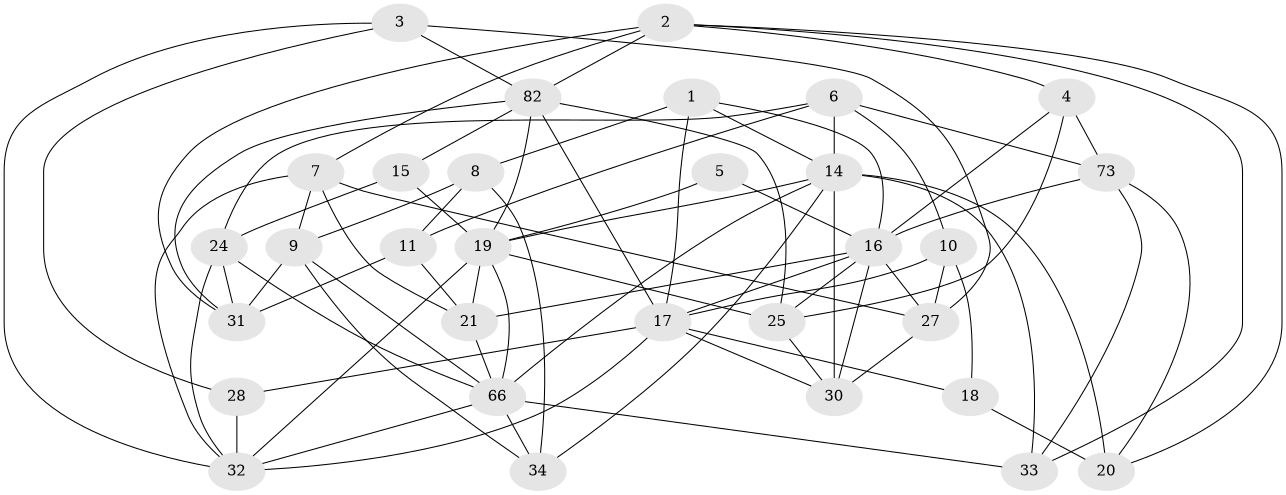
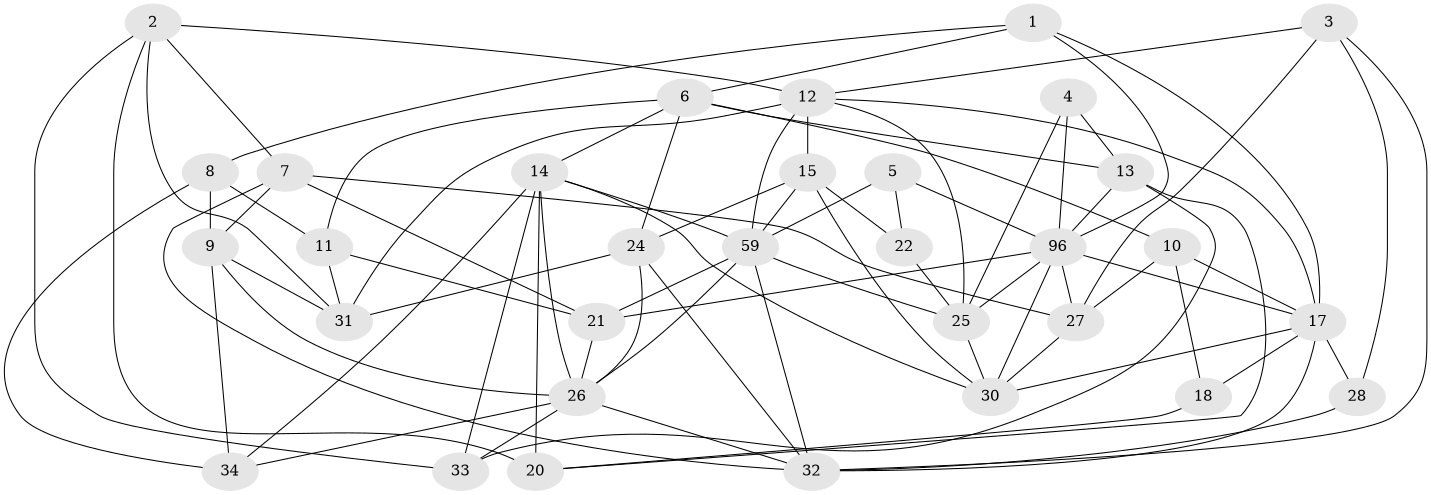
edge "2" -- "4": removed
node "82": label "82" -> "12"
edge "1" -- "14": now "1" -- "6"
node "73": label "73" -> "13"
node "19": label "19" -> "59"
node "16": label "16" -> "96"
node "22": added
edge "15" -- "30": added
node "66": label "66" -> "26"
